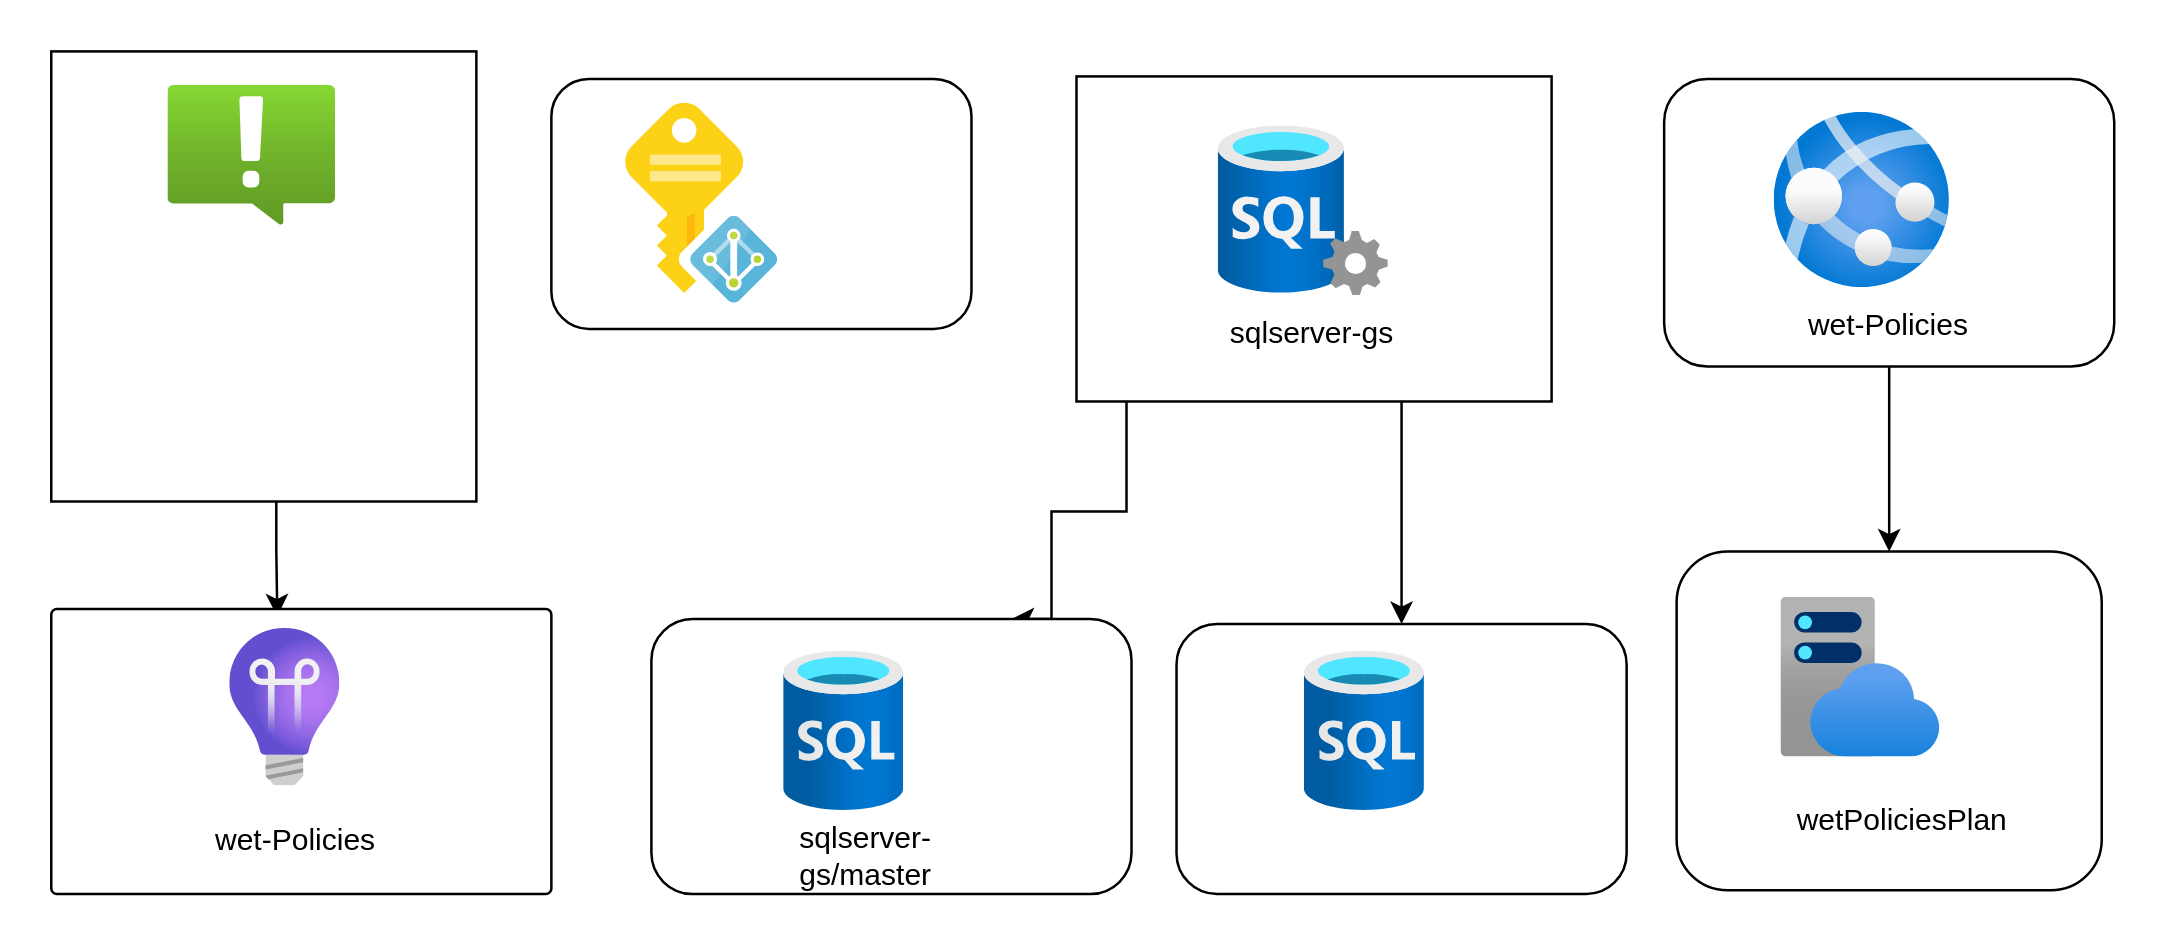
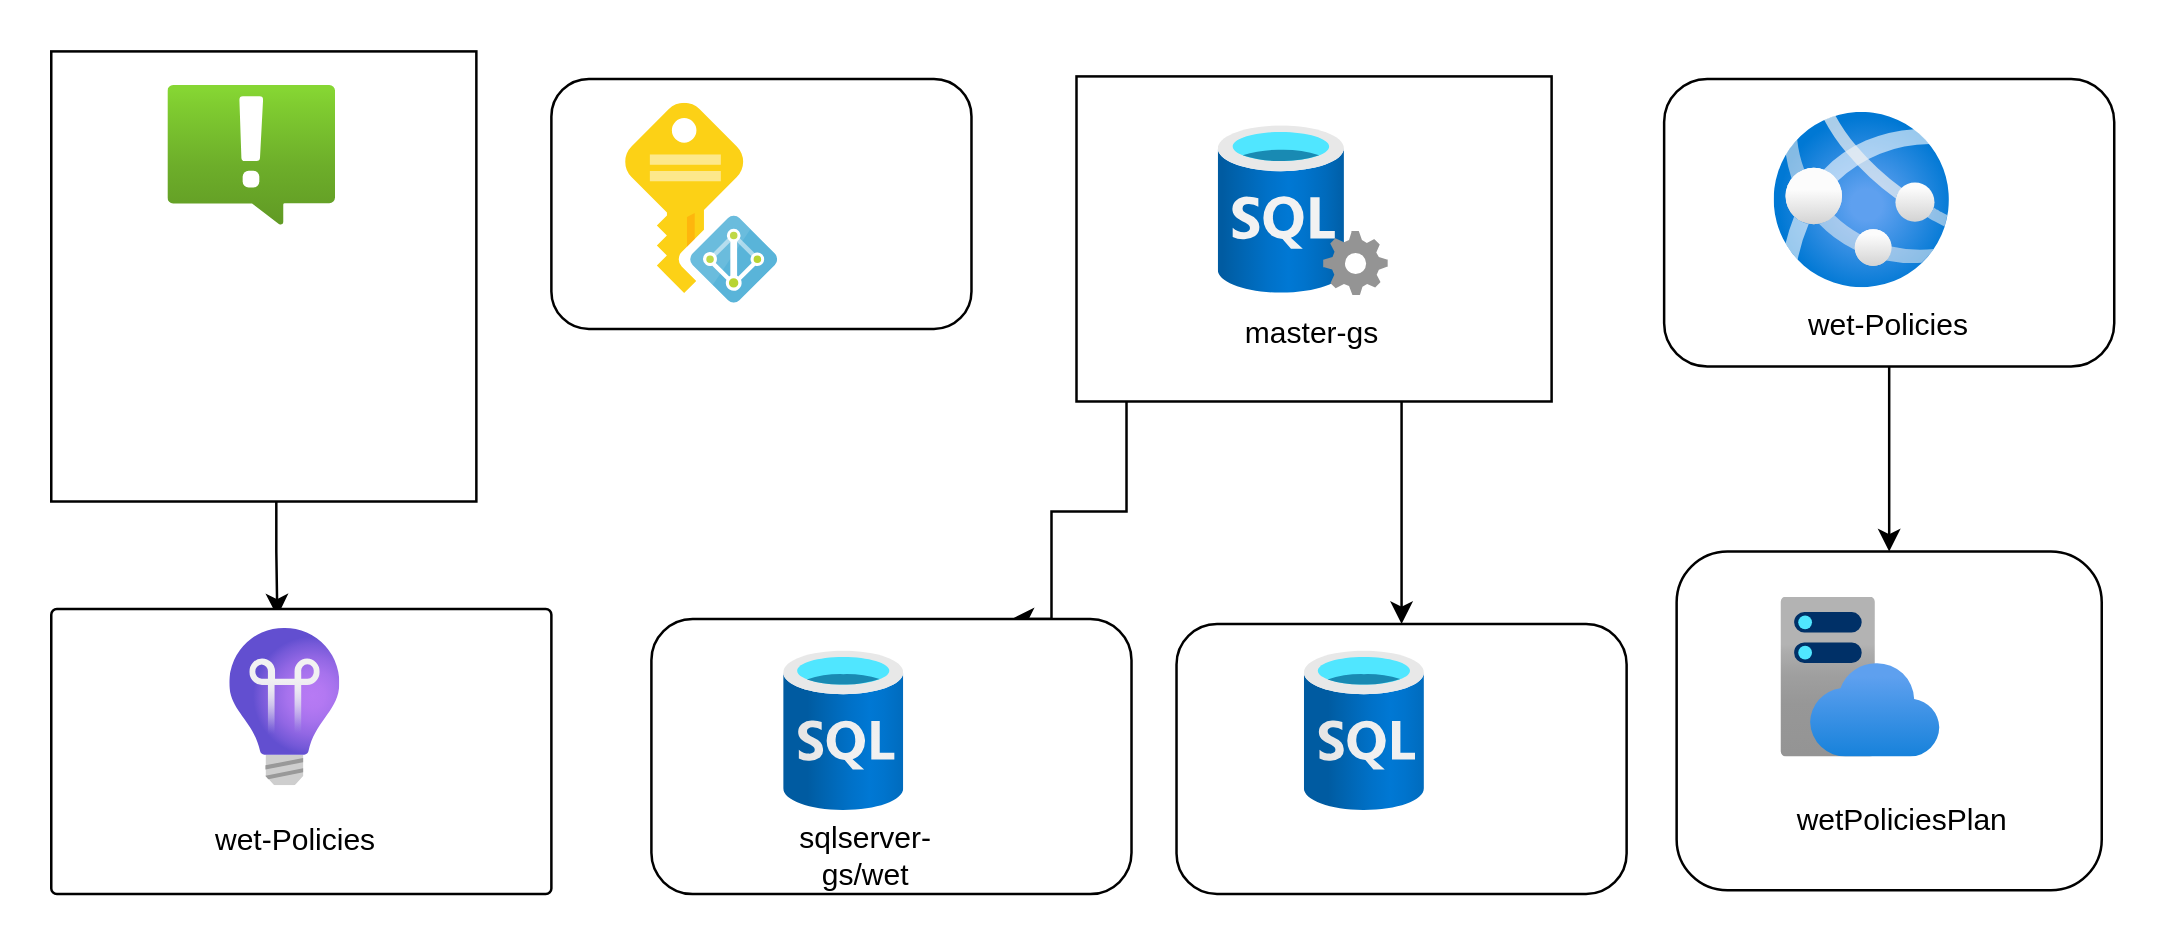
node "sqlserver-gs": label "sqlserver-gs" -> "master-gs"
node "sqlserver-gs/master": label "sqlserver-gs/master" -> "sqlserver-gs/wet"
